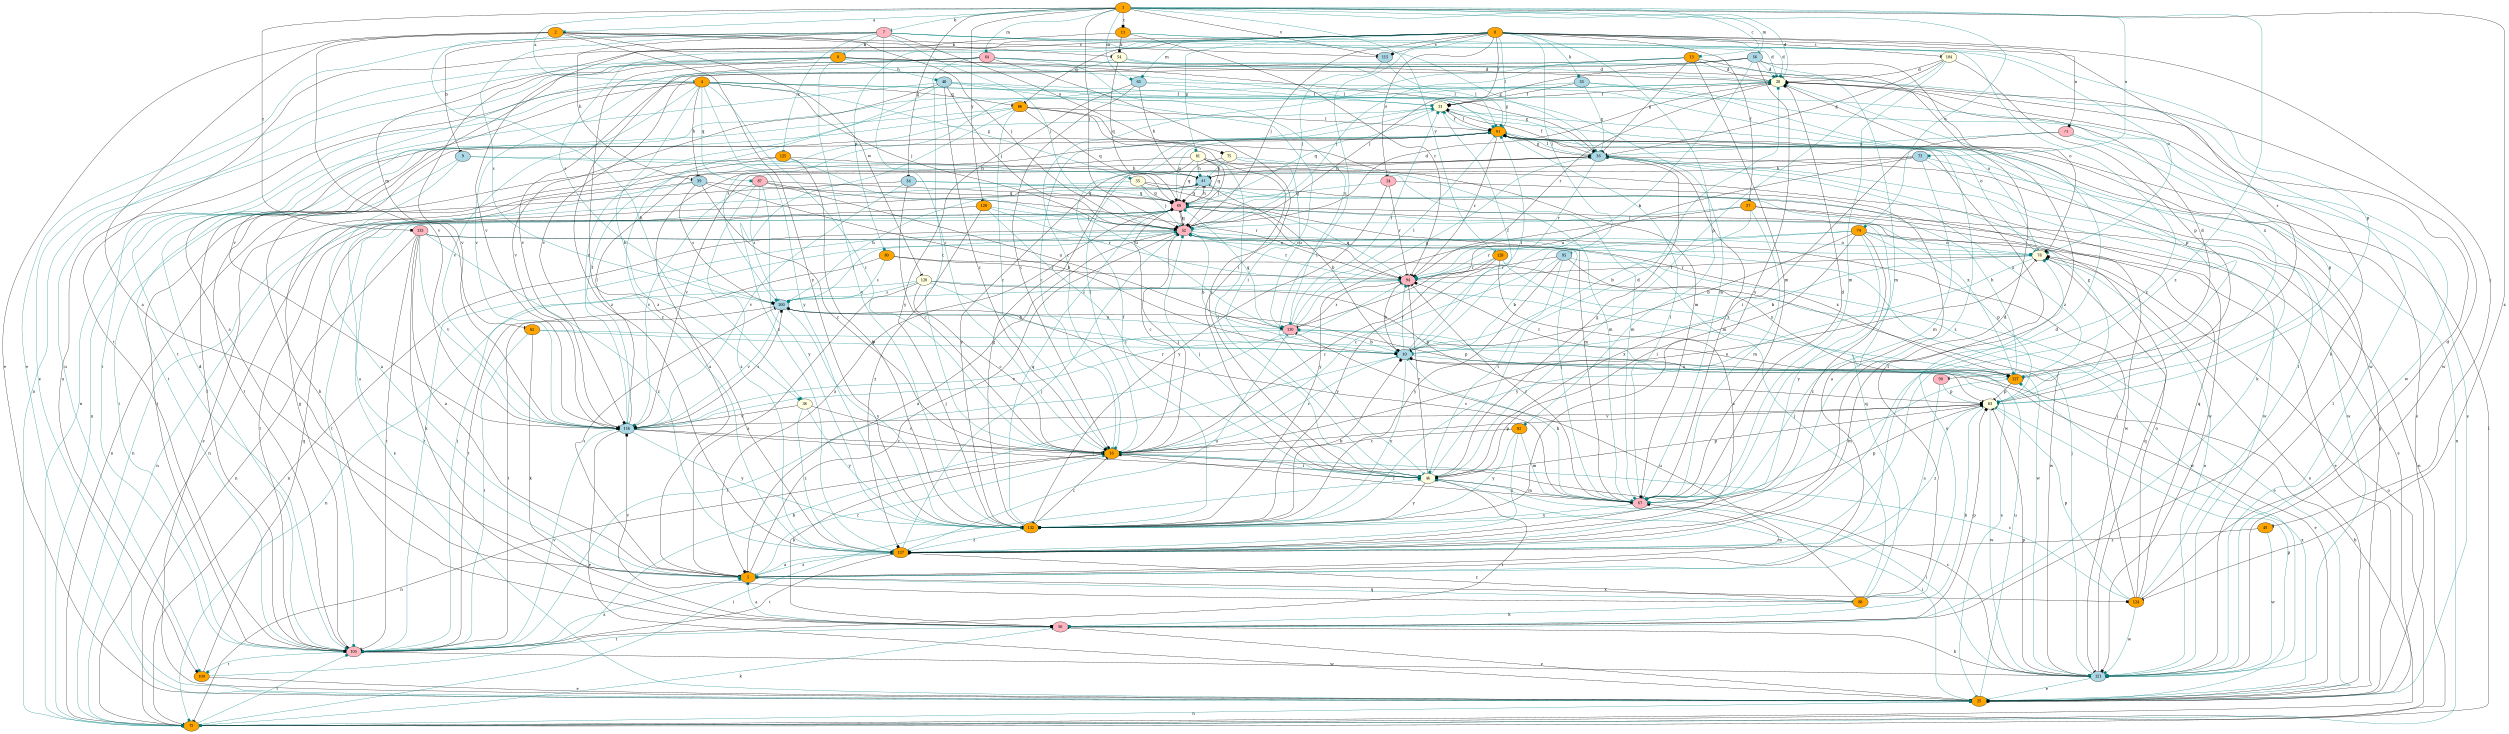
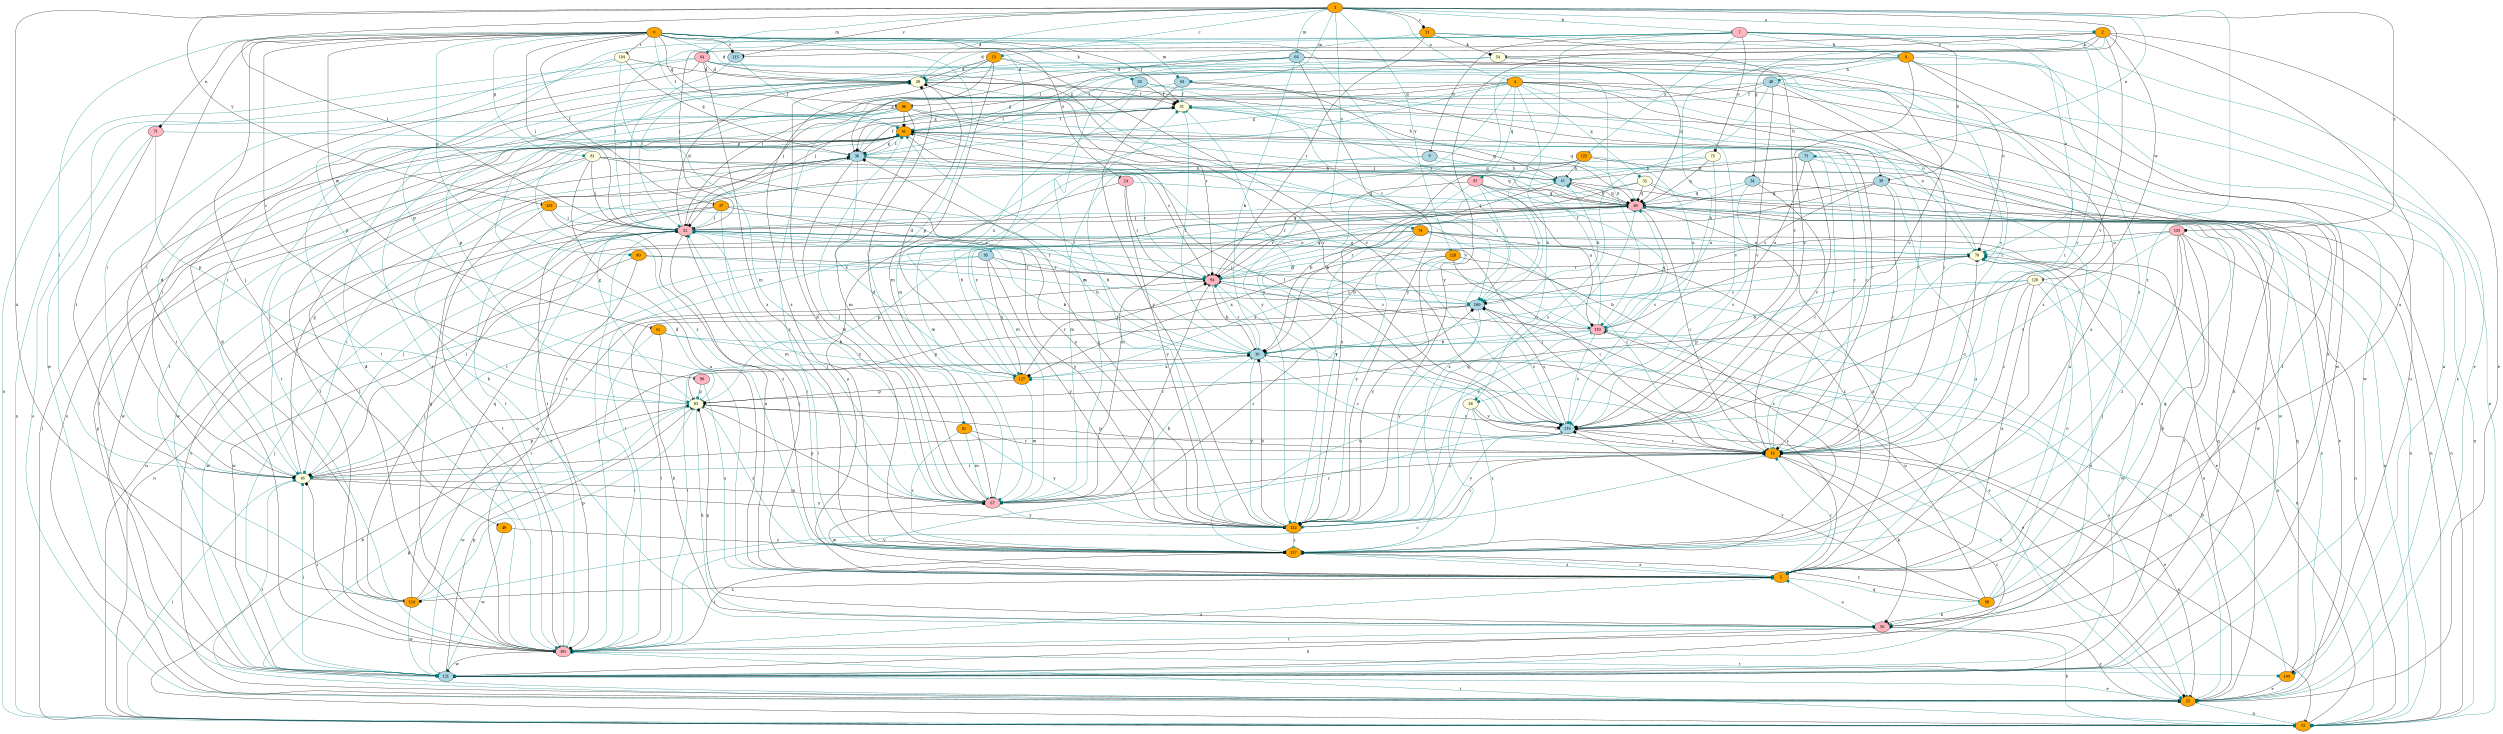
edge "89" -> "61": added, label "l"
edge "104" -> "83": color black -> teal
